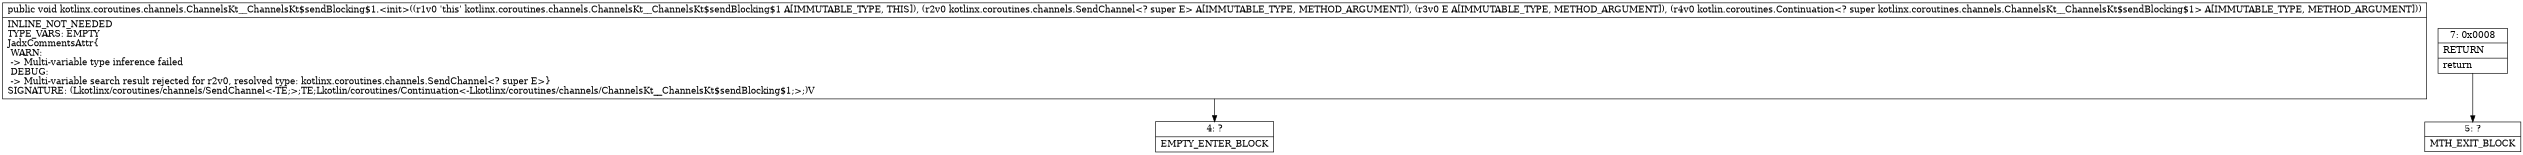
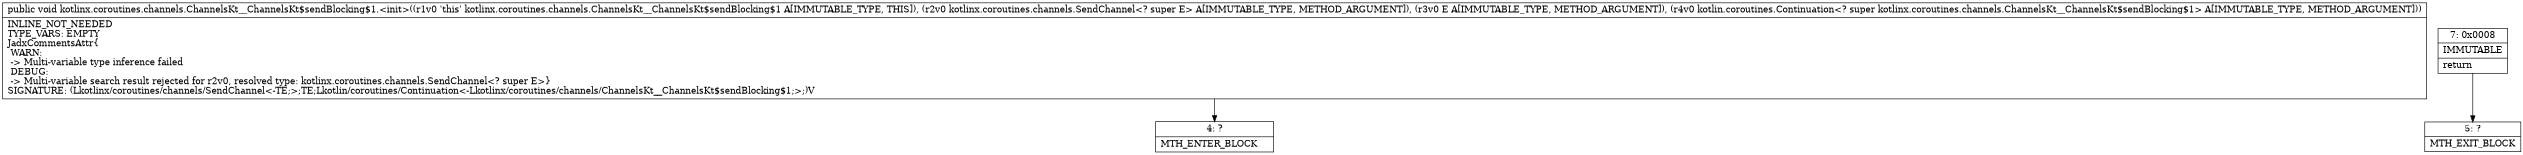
node "7: 0x0008": text "RETURN" -> "IMMUTABLE"
node "4: ?": text "EMPTY_ENTER_BLOCK" -> "MTH_ENTER_BLOCK"
